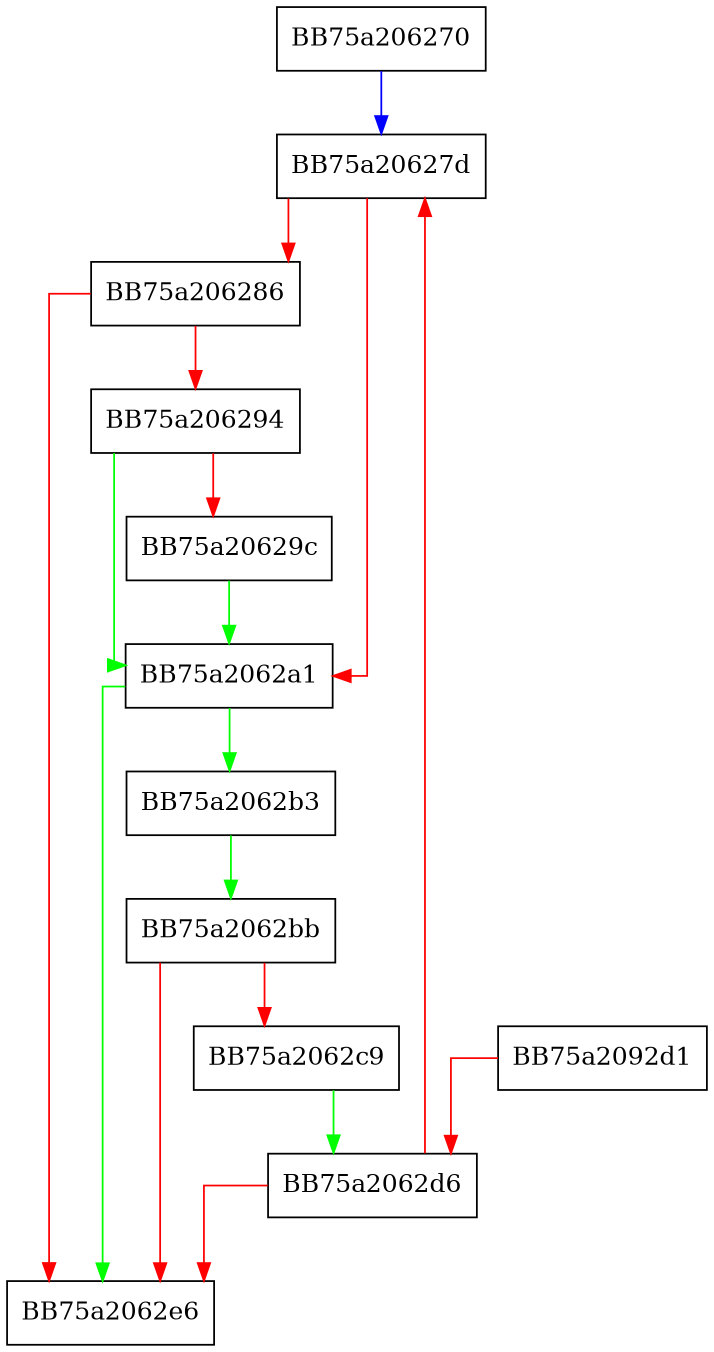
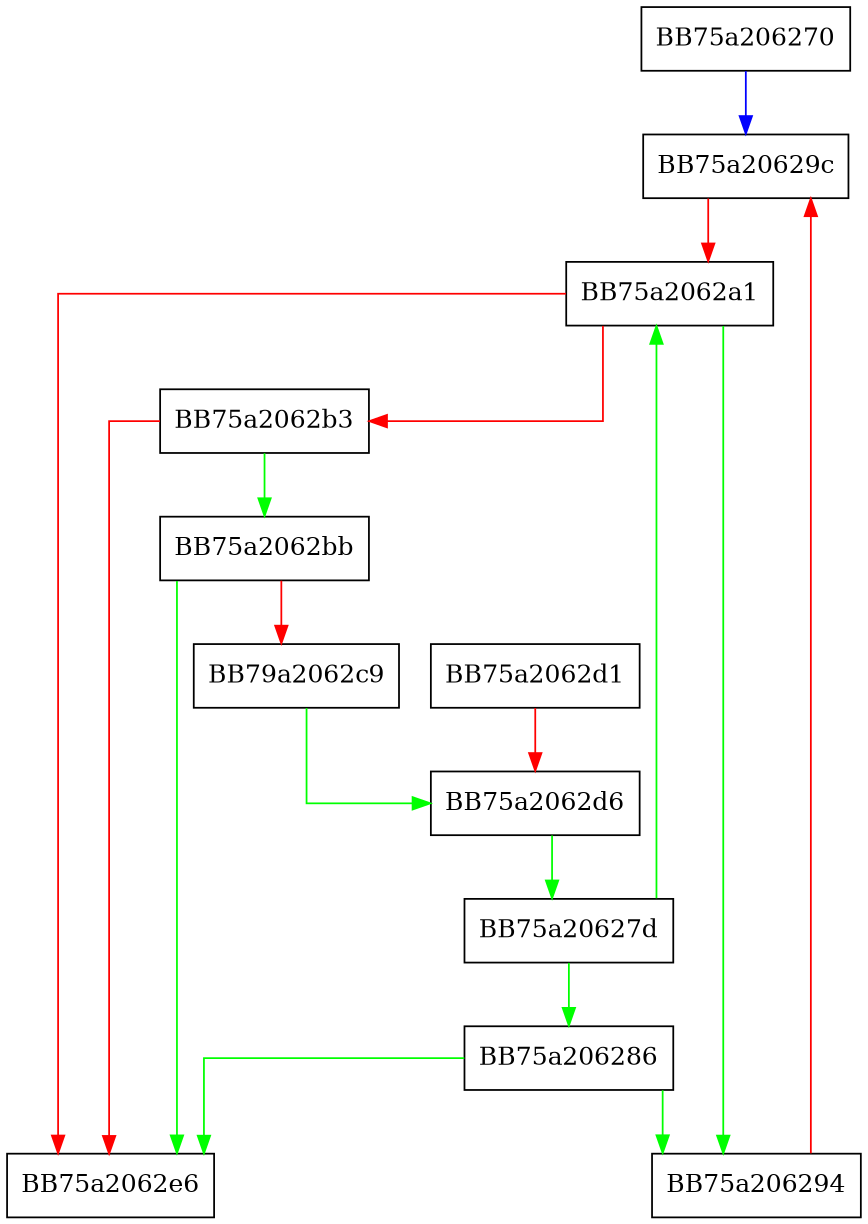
edge "BB75a206270" -> "BB75a20627d": now "BB75a206270" -> "BB75a20629c"
edge "BB75a20627d" -> "BB75a206286": color red -> green
edge "BB75a206286" -> "BB75a206294": color red -> green
edge "BB75a20627d" -> "BB75a2062a1": color red -> green
edge "BB75a206294" -> "BB75a2062a1": reversed
edge "BB75a20629c" -> "BB75a2062a1": color green -> red
edge "BB75a2062d6" -> "BB75a20627d": color red -> green
edge "BB75a2062a1" -> "BB75a2062b3": color green -> red
edge "BB75a206286" -> "BB75a2062e6": color red -> green
edge "BB75a2062a1" -> "BB75a2062e6": color green -> red
node "BB75a2062c9": label "BB75a2062c9" -> "BB79a2062c9"
node "BB75a2092d1": label "BB75a2092d1" -> "BB75a2062d1"
edge "BB75a2062bb" -> "BB75a2062e6": color red -> green
edge "BB75a2062d6" -> "BB75a2062e6": now "BB75a2062b3" -> "BB75a2062e6"
